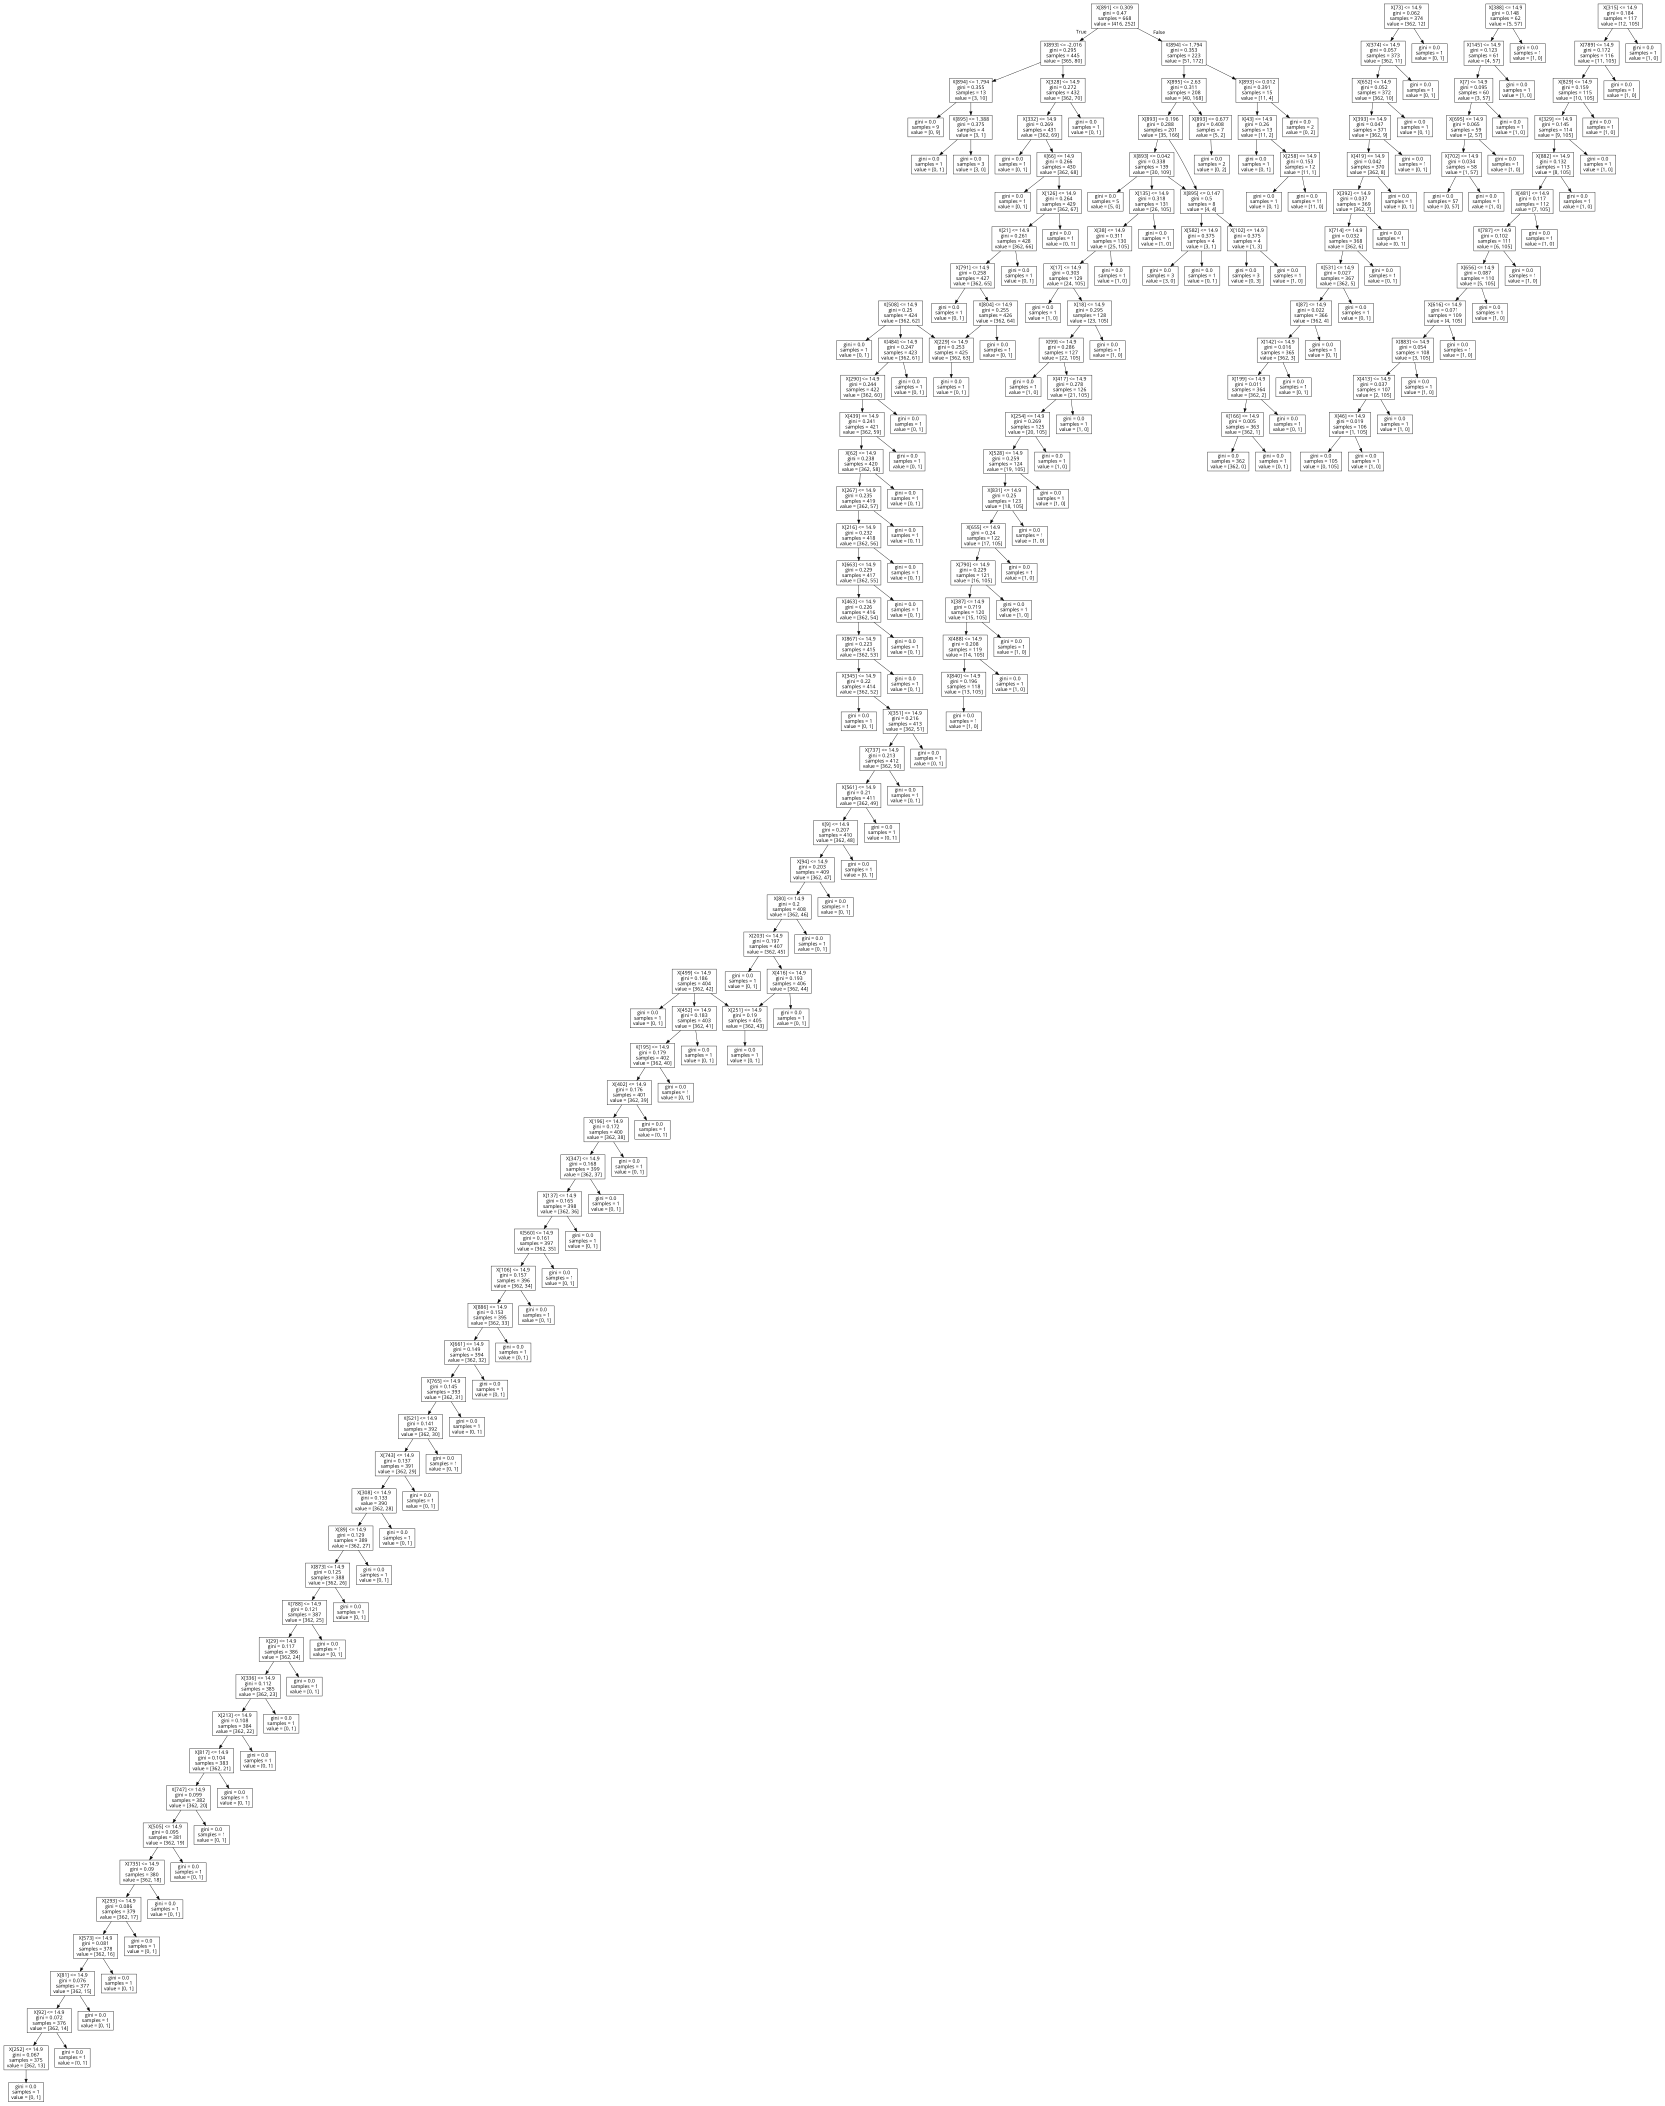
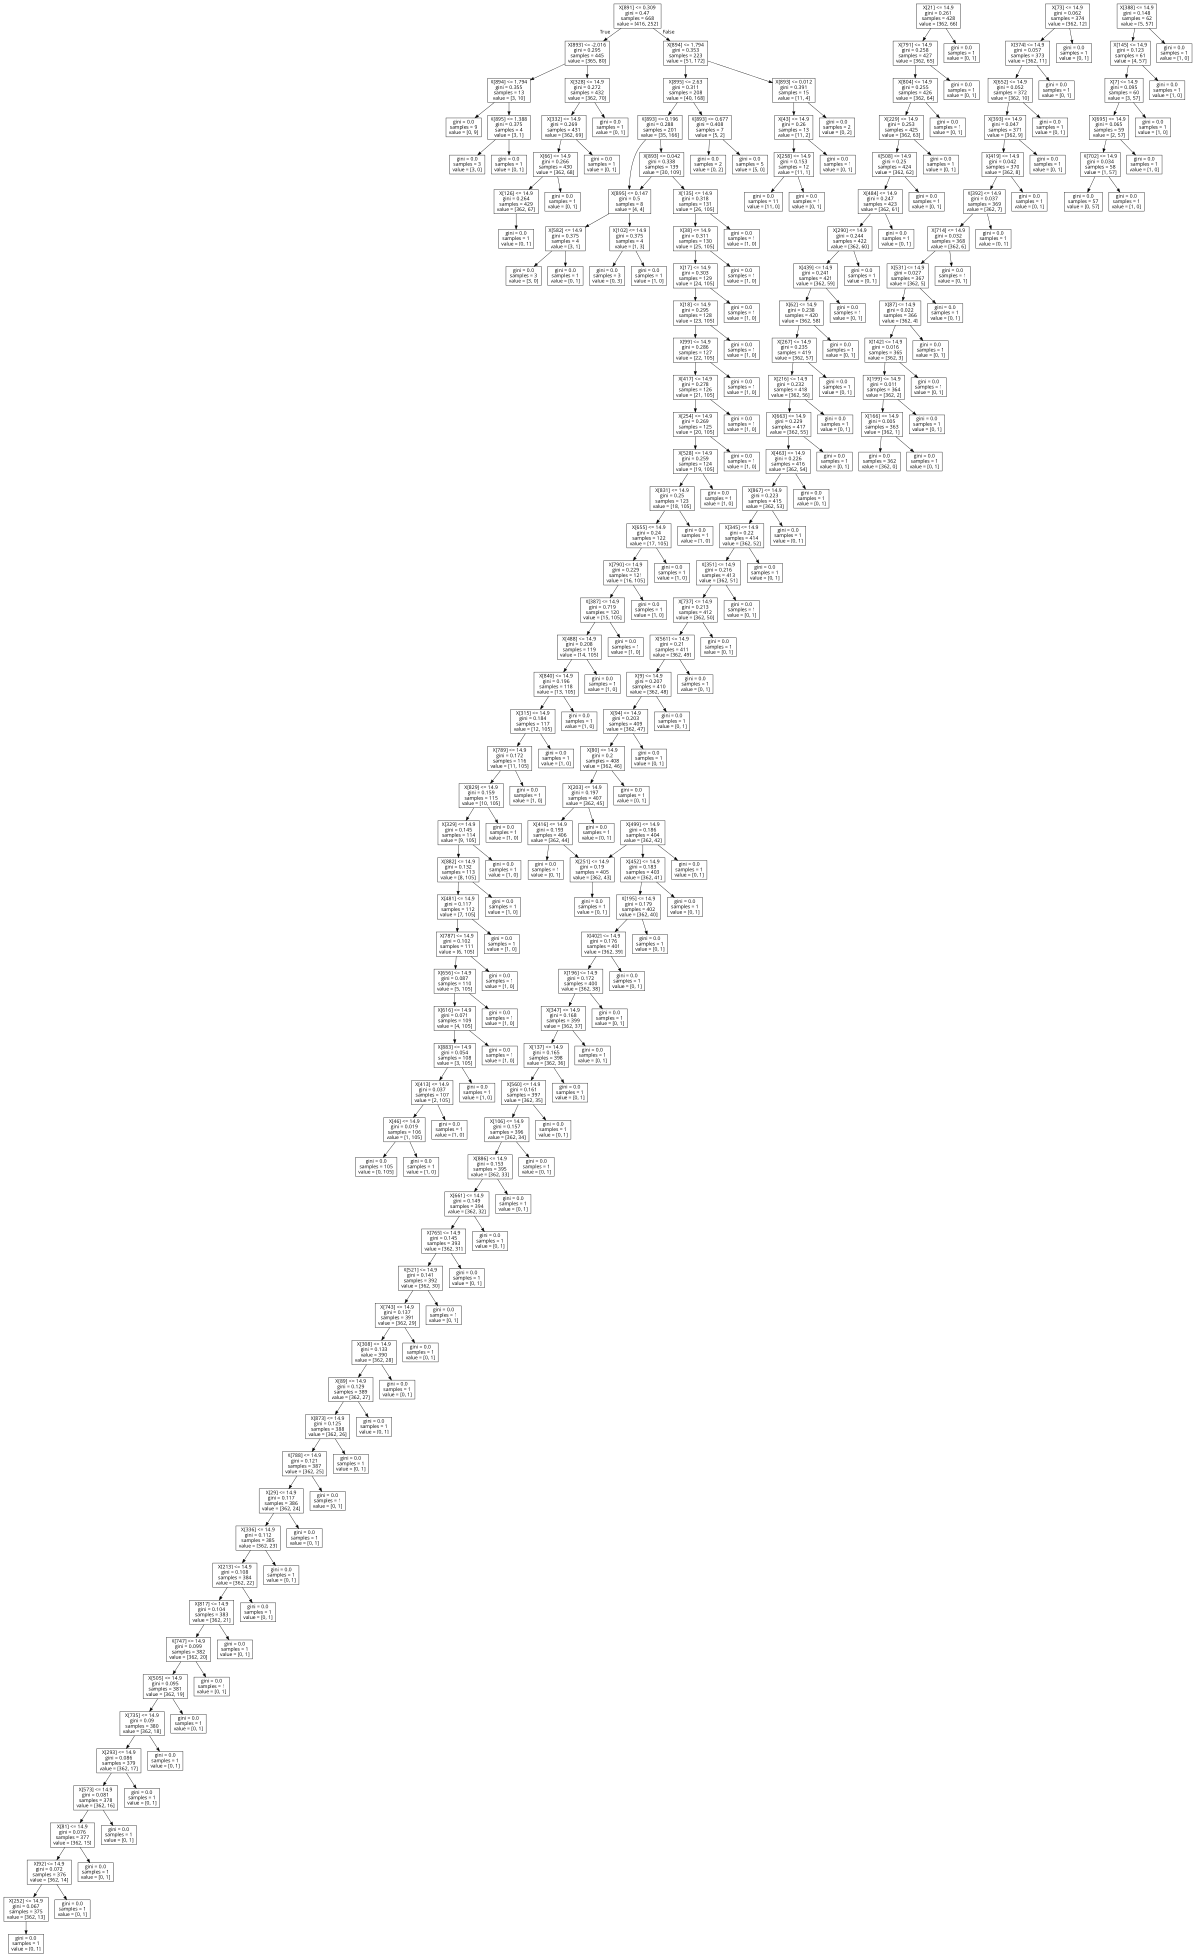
edge "X[893] <= 0.042 gini = 0.338 samples = 139 value = [30, 109]" -> "gini = 0.0 samples = 5 value = [5, 0]": now "X[893] <= 0.677 gini = 0.408 samples = 7 value = [5, 2]" -> "gini = 0.0 samples = 5 value = [5, 0]"
edge "X[126] <= 14.9 gini = 0.264 samples = 429 value = [362, 67]" -> "X[21] <= 14.9 gini = 0.261 samples = 428 value = [362, 66]": removed
edge "X[508] <= 14.9 gini = 0.25 samples = 424 value = [362, 62]" -> "X[229] <= 14.9 gini = 0.253 samples = 425 value = [362, 63]": reversed
edge "X[840] <= 14.9 gini = 0.196 samples = 118 value = [13, 105]" -> "X[315] <= 14.9 gini = 0.184 samples = 117 value = [12, 105]": added
